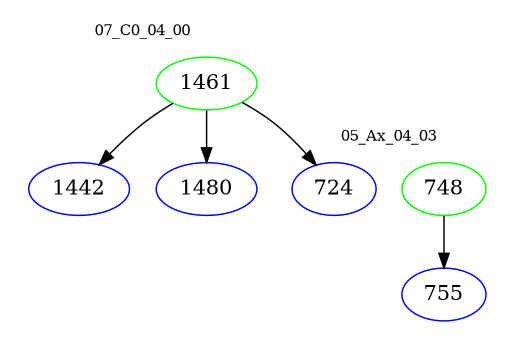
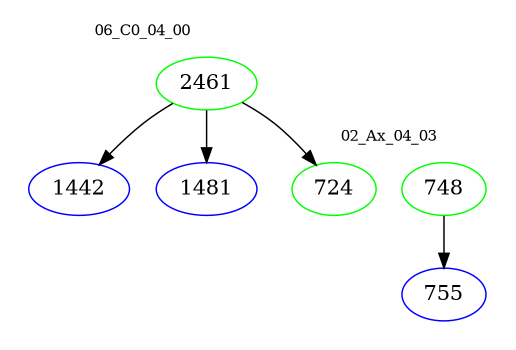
cluster "07_C0_04_00": label "07_C0_04_00" -> "06_C0_04_00"
node "1461": label "1461" -> "2461"
cluster "05_Ax_04_03": label "05_Ax_04_03" -> "02_Ax_04_03"
node "1480": label "1480" -> "1481"
node "724": color blue -> green
